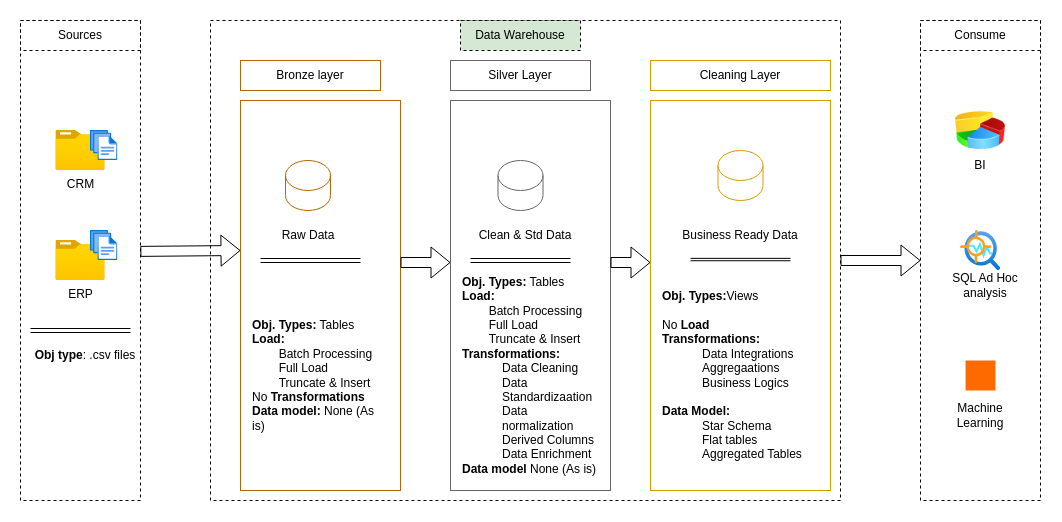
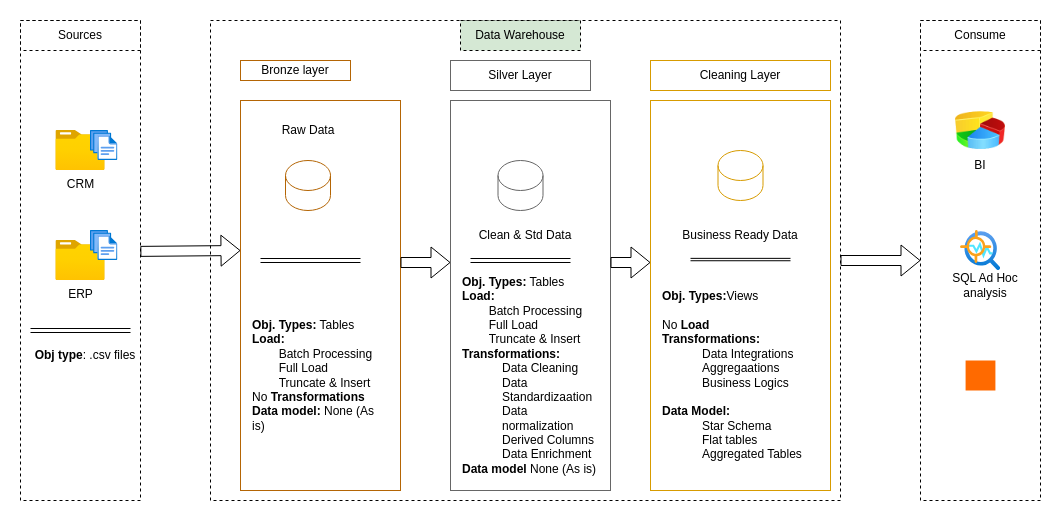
node "Bronze layer": size 140x30 -> 110x20
node "Raw Data": moved (308, 236) -> (308, 131)
node "Machine Learning": removed
